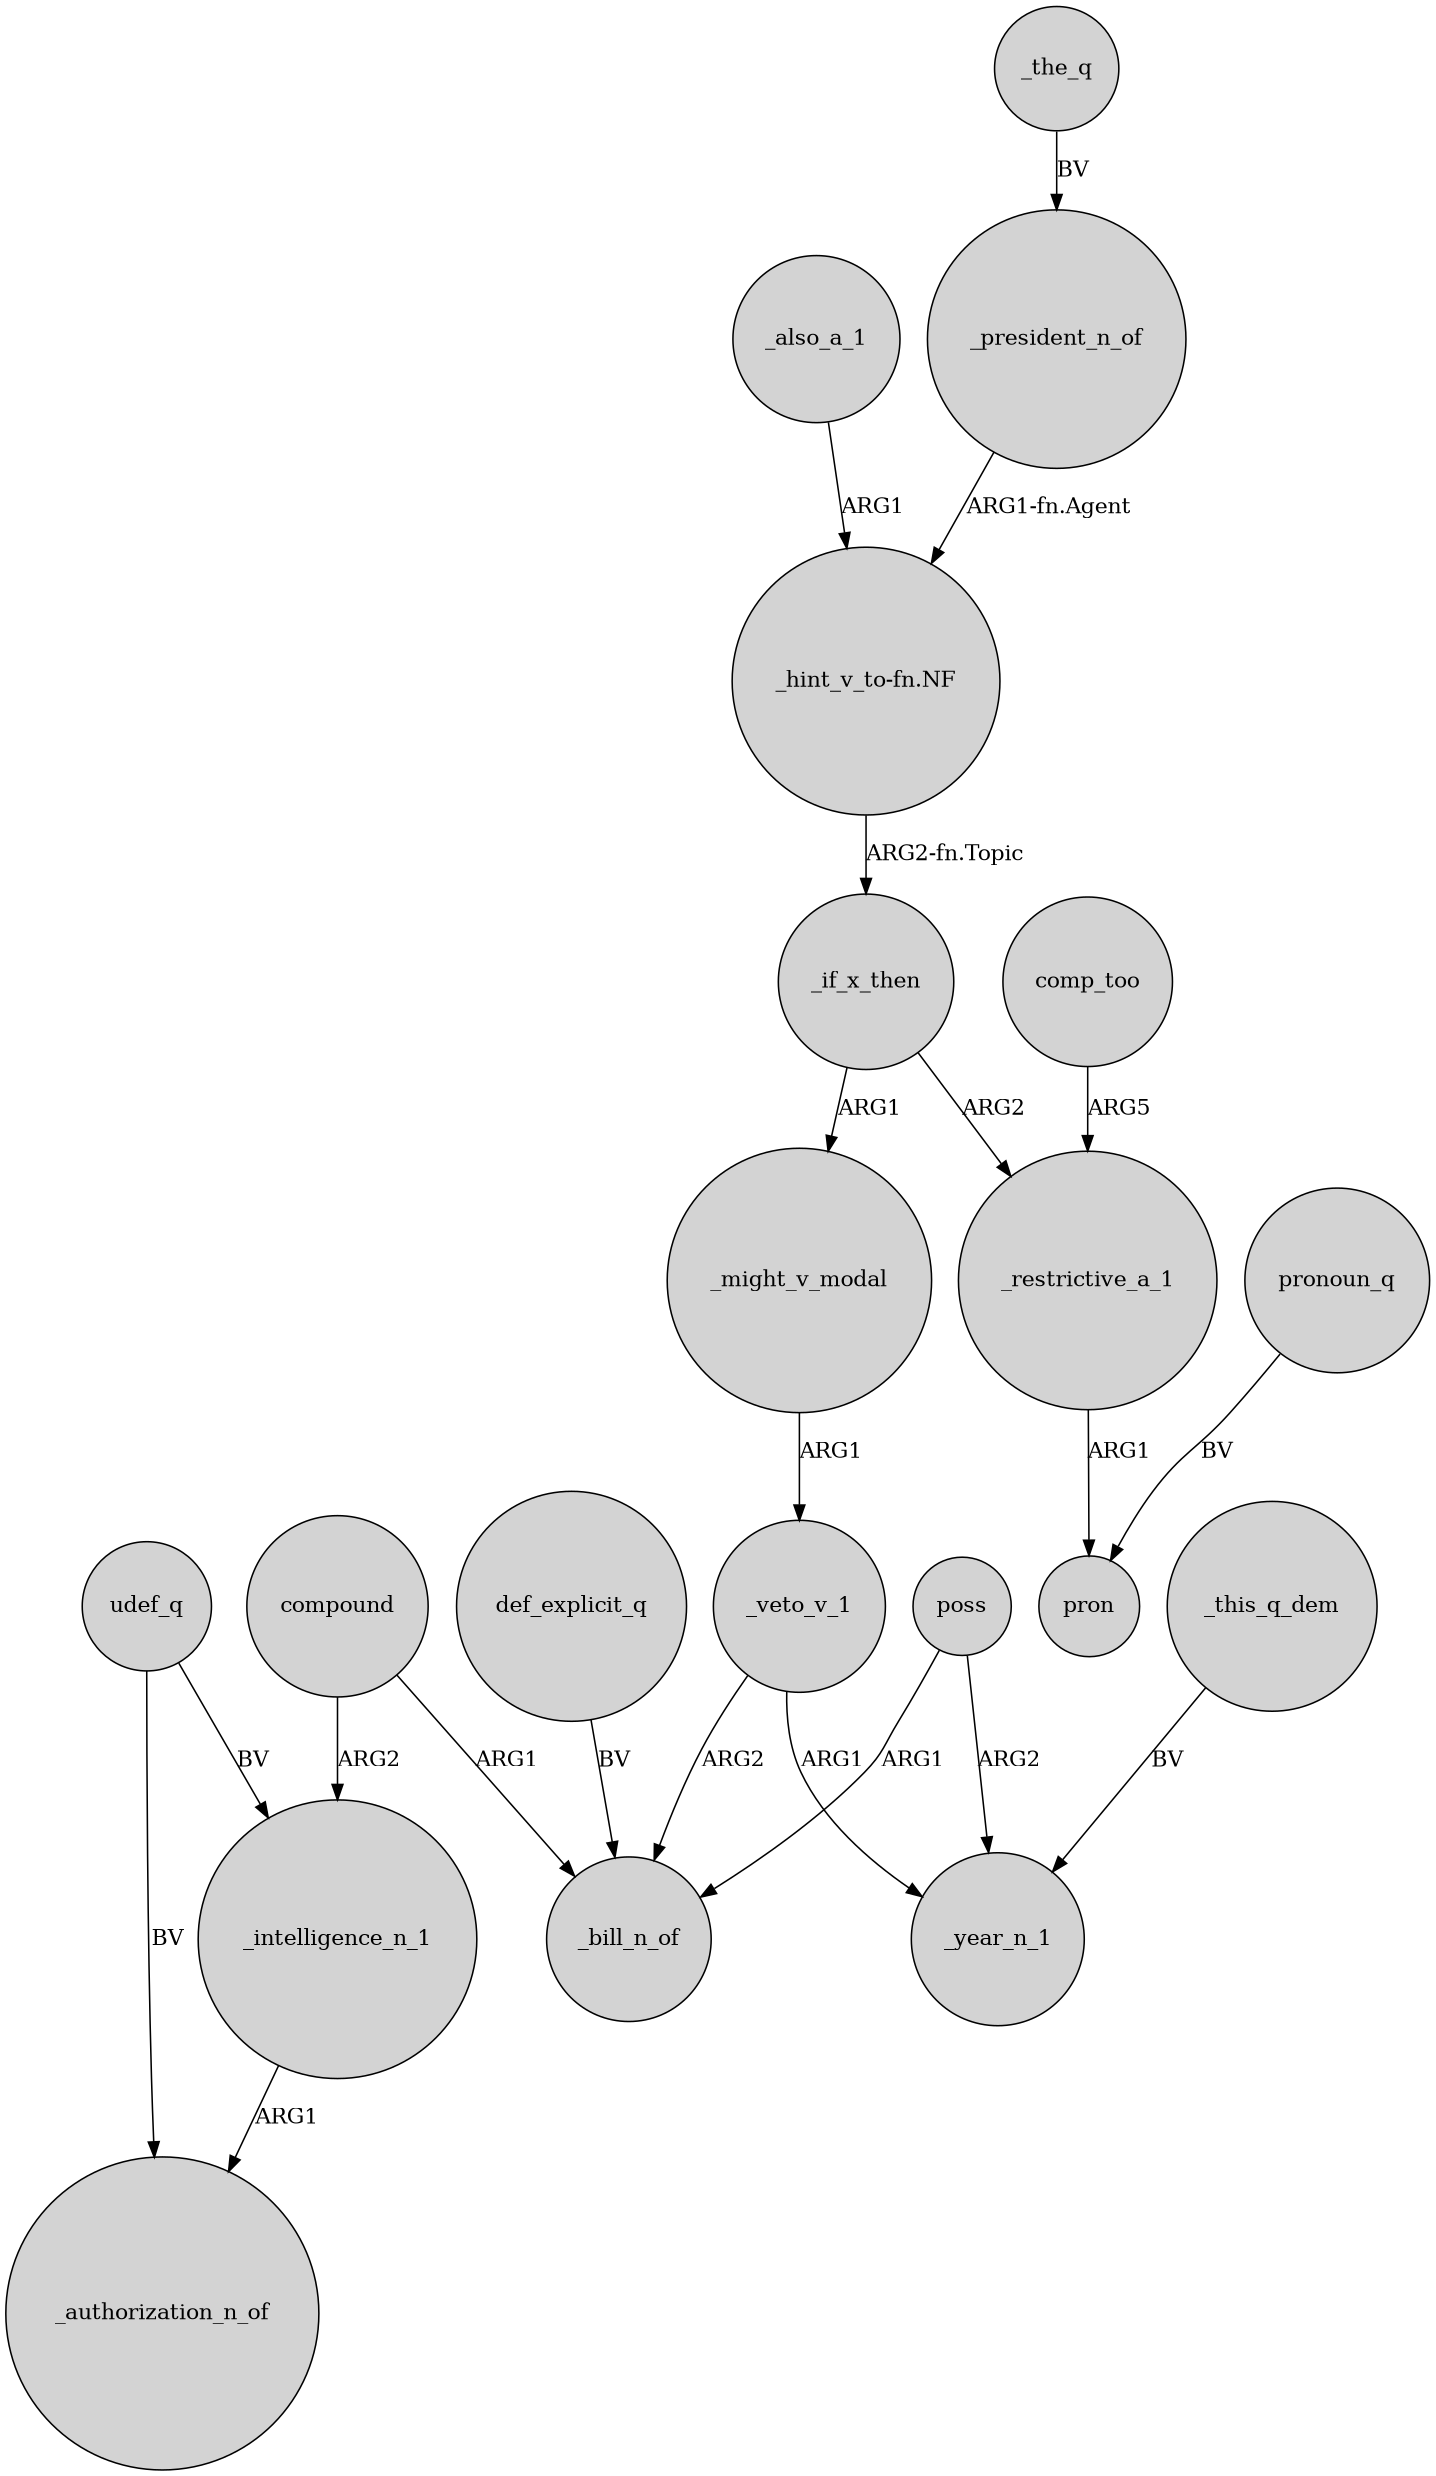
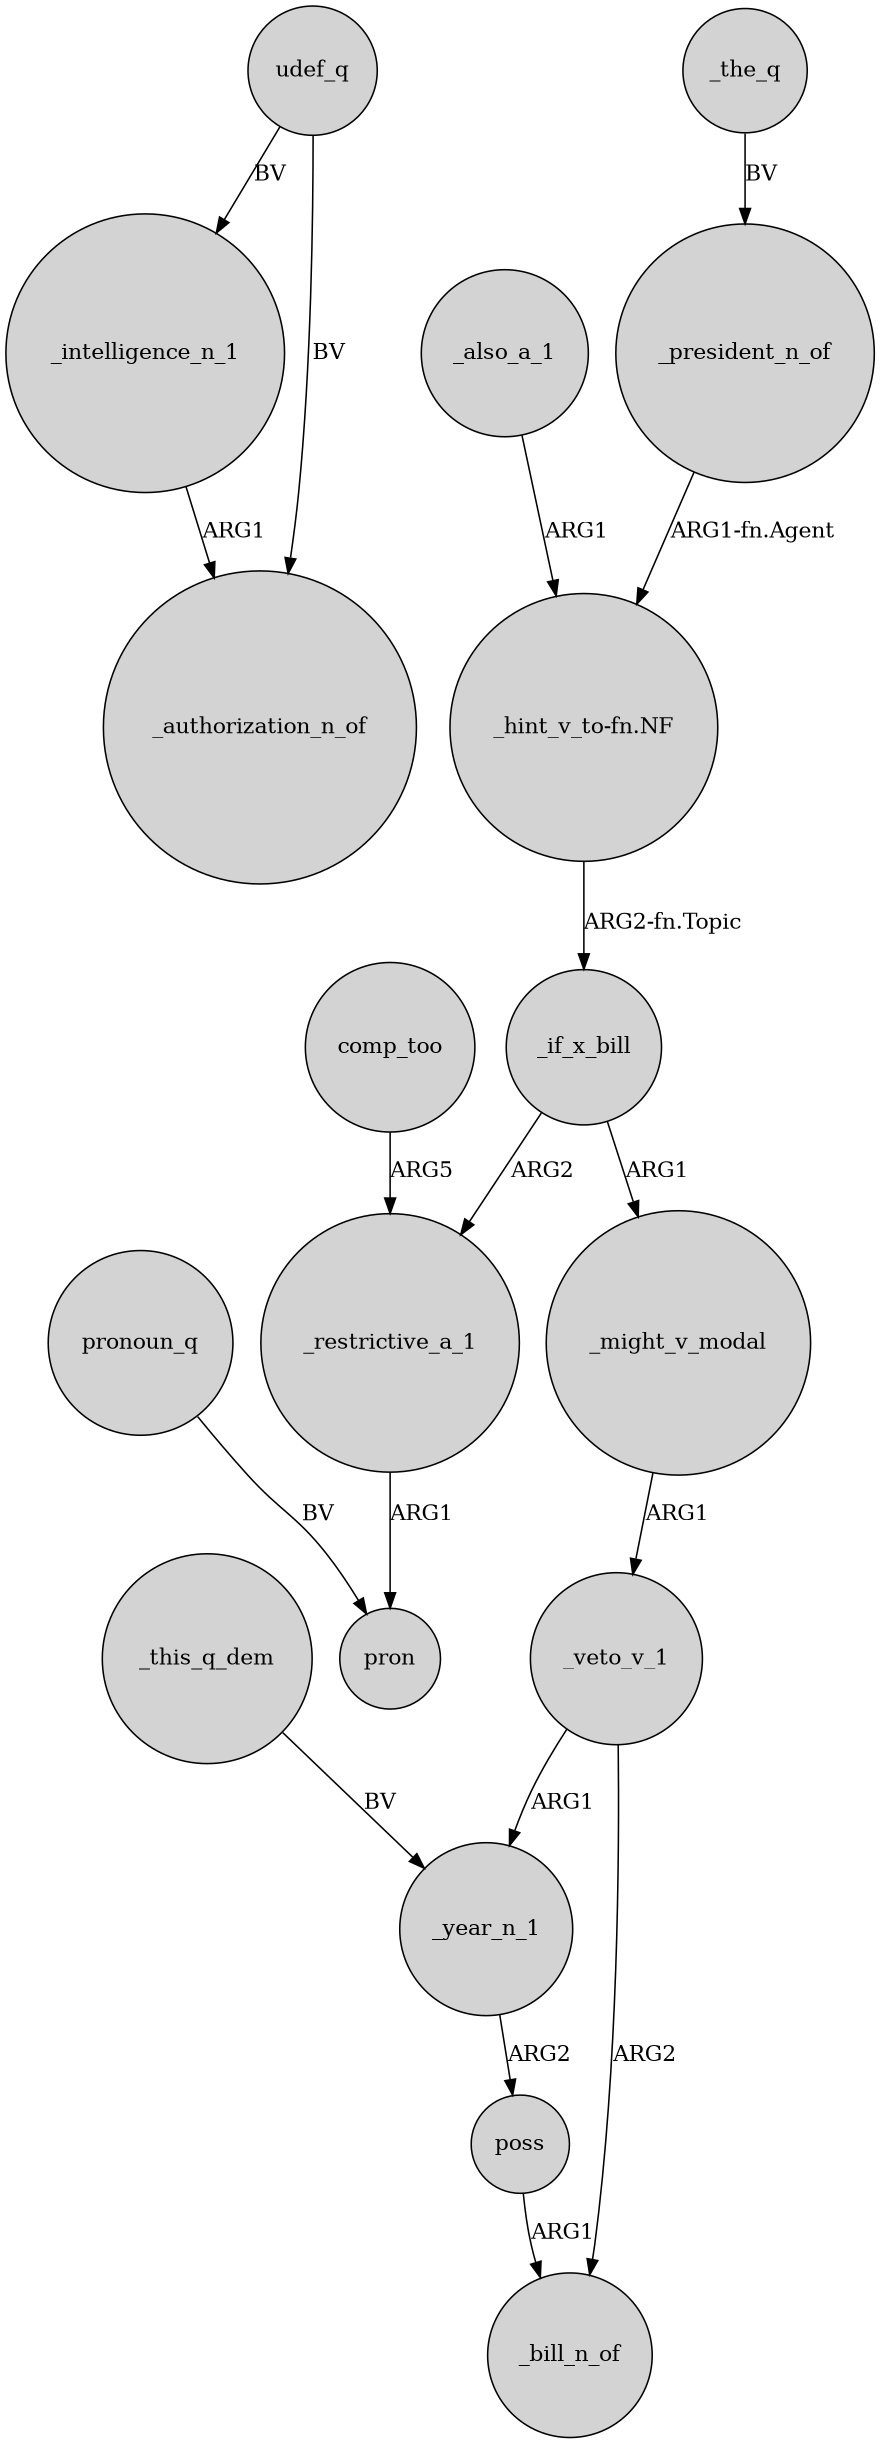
node "_if_x_then": label "_if_x_then" -> "_if_x_bill"
node "compound": removed
node "def_explicit_q": removed
edge "poss" -> "_year_n_1": reversed
